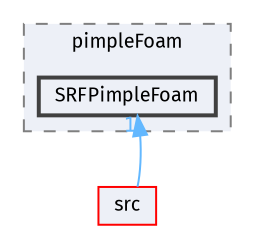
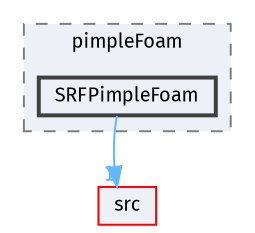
edge "src" -> "SRFPimpleFoam": reversed
